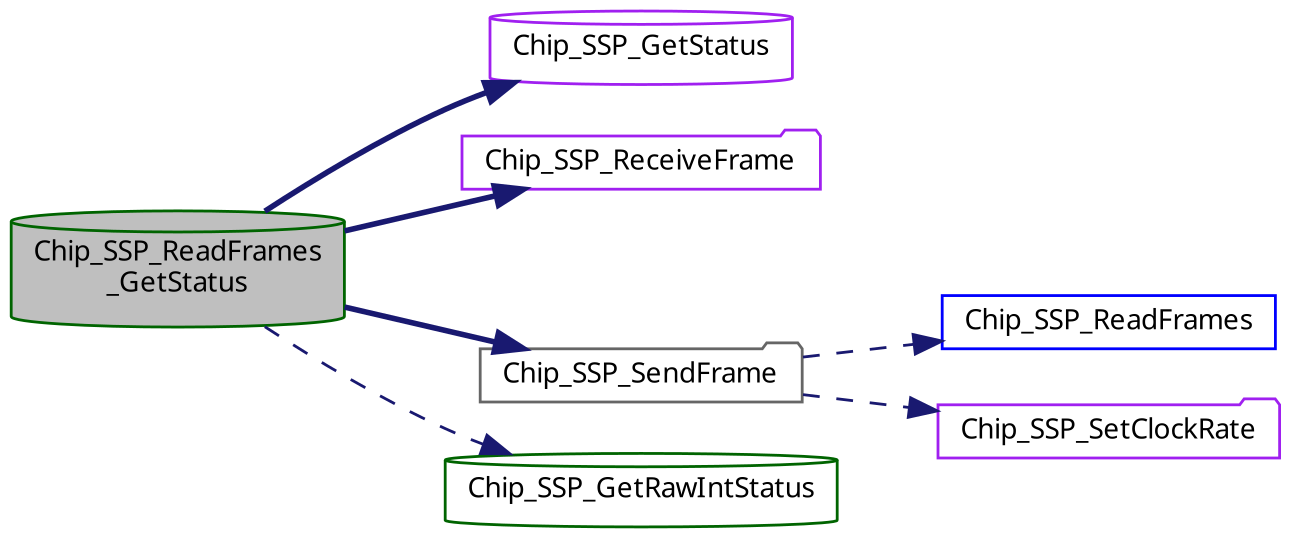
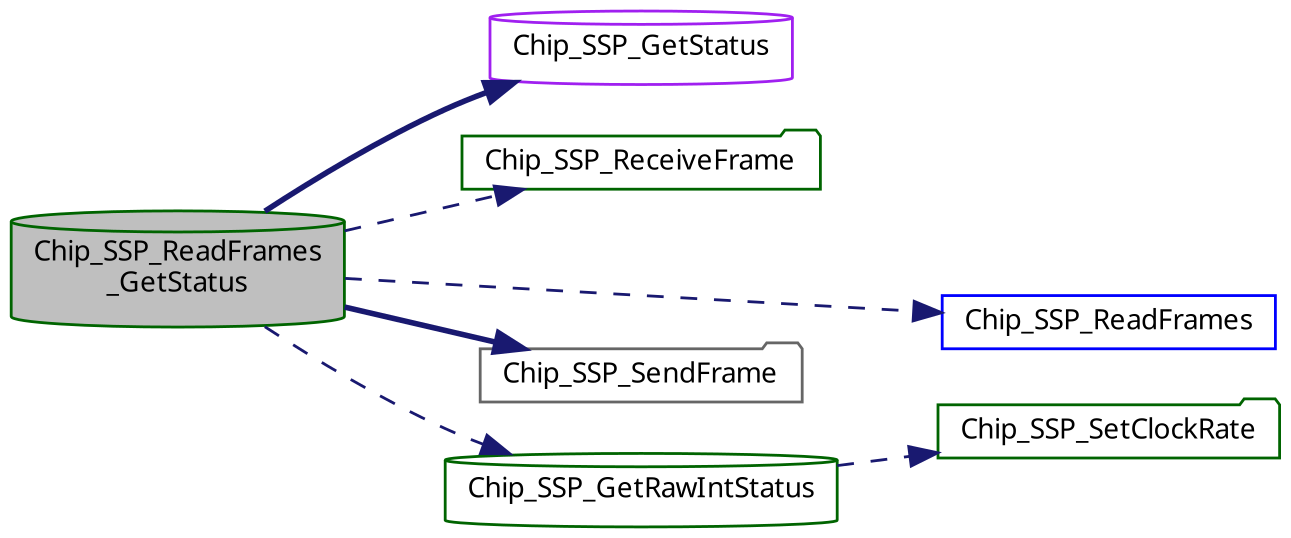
node "Chip_SSP_ReceiveFrame": color purple -> darkgreen
edge "Chip_SSP_ReadFrames _GetStatus" -> "Chip_SSP_ReceiveFrame": style bold -> dashed
edge "Chip_SSP_SendFrame" -> "Chip_SSP_ReadFrames": now "Chip_SSP_ReadFrames _GetStatus" -> "Chip_SSP_ReadFrames"
edge "Chip_SSP_SendFrame" -> "Chip_SSP_SetClockRate": now "Chip_SSP_GetRawIntStatus" -> "Chip_SSP_SetClockRate"
node "Chip_SSP_SetClockRate": color purple -> darkgreen
